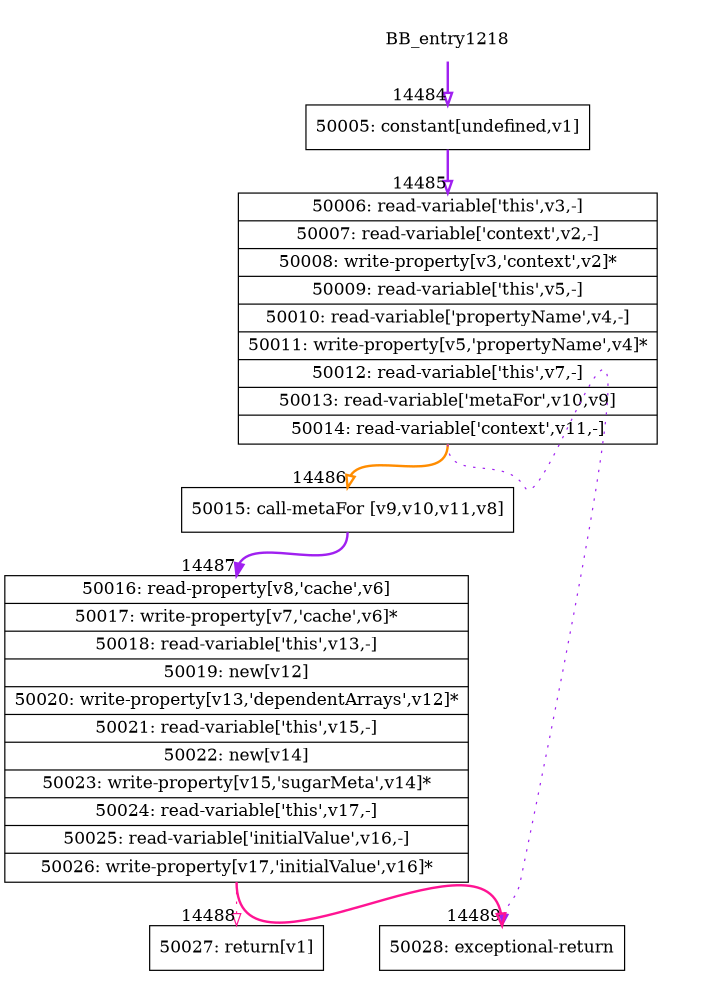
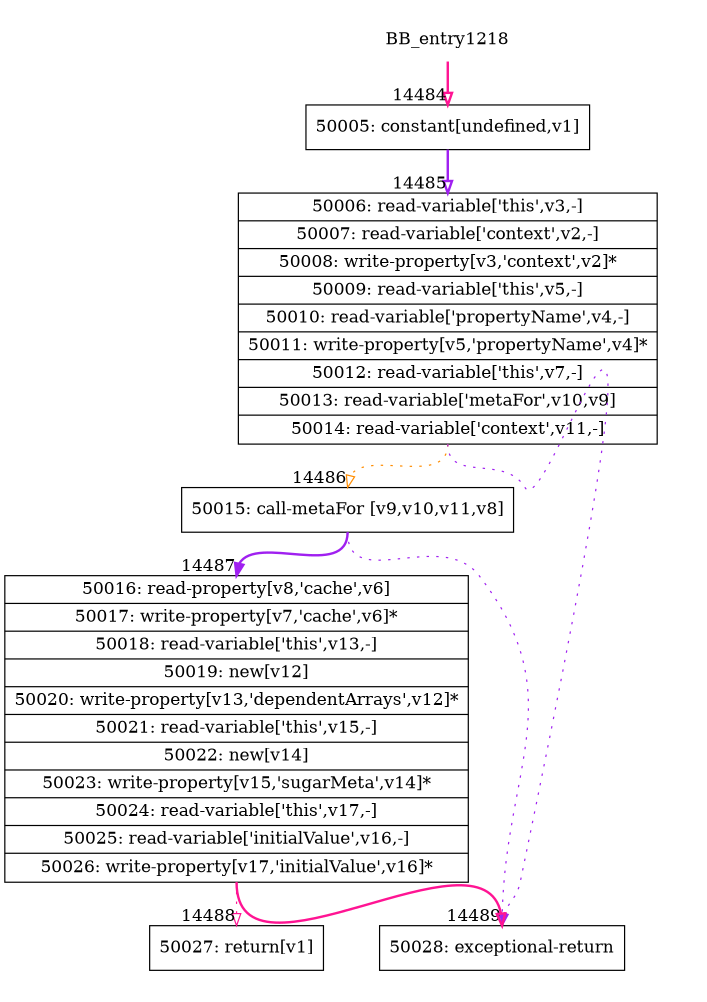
edge "BB_entry1218" -> "50005: constant[undefined,v1]": color purple -> deeppink
edge "50006: read-variable['this',v3,-]" -> "50015: call-metaFor [v9,v10,v11,v8]": style bold -> dotted
edge "50015: call-metaFor [v9,v10,v11,v8]" -> "50028: exceptional-return": added
